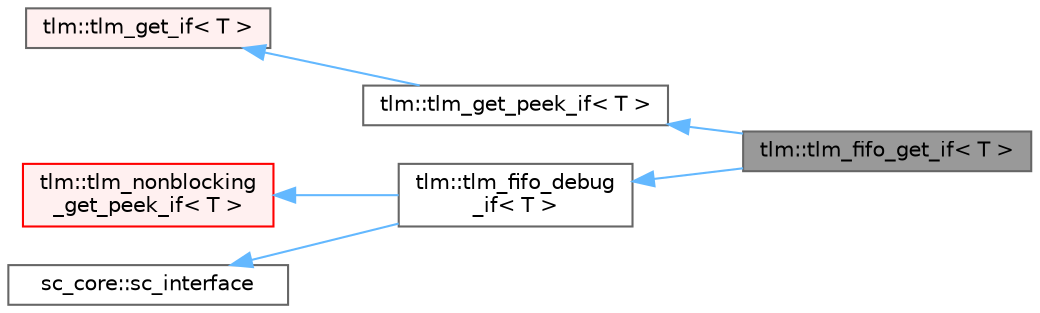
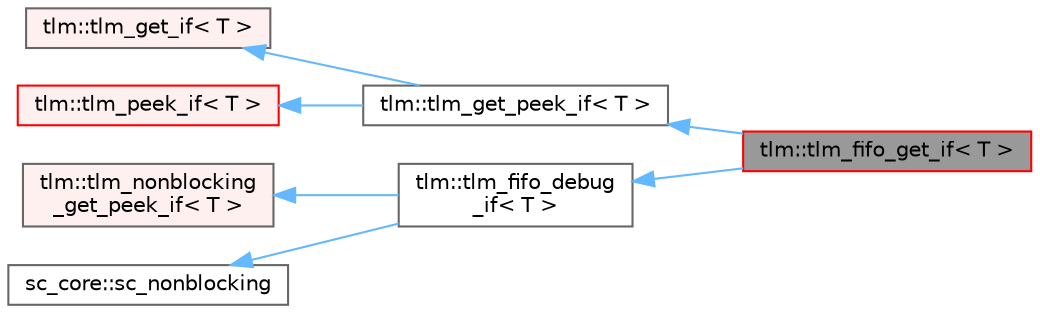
node "tlm::tlm_peek_if< T >": added
node "tlm::tlm_fifo_get_if< T >": color gray40 -> red
node "tlm::tlm_nonblocking _get_peek_if< T >": color red -> gray40
node "sc_core::sc_interface": label "sc_core::sc_interface" -> "sc_core::sc_nonblocking"
